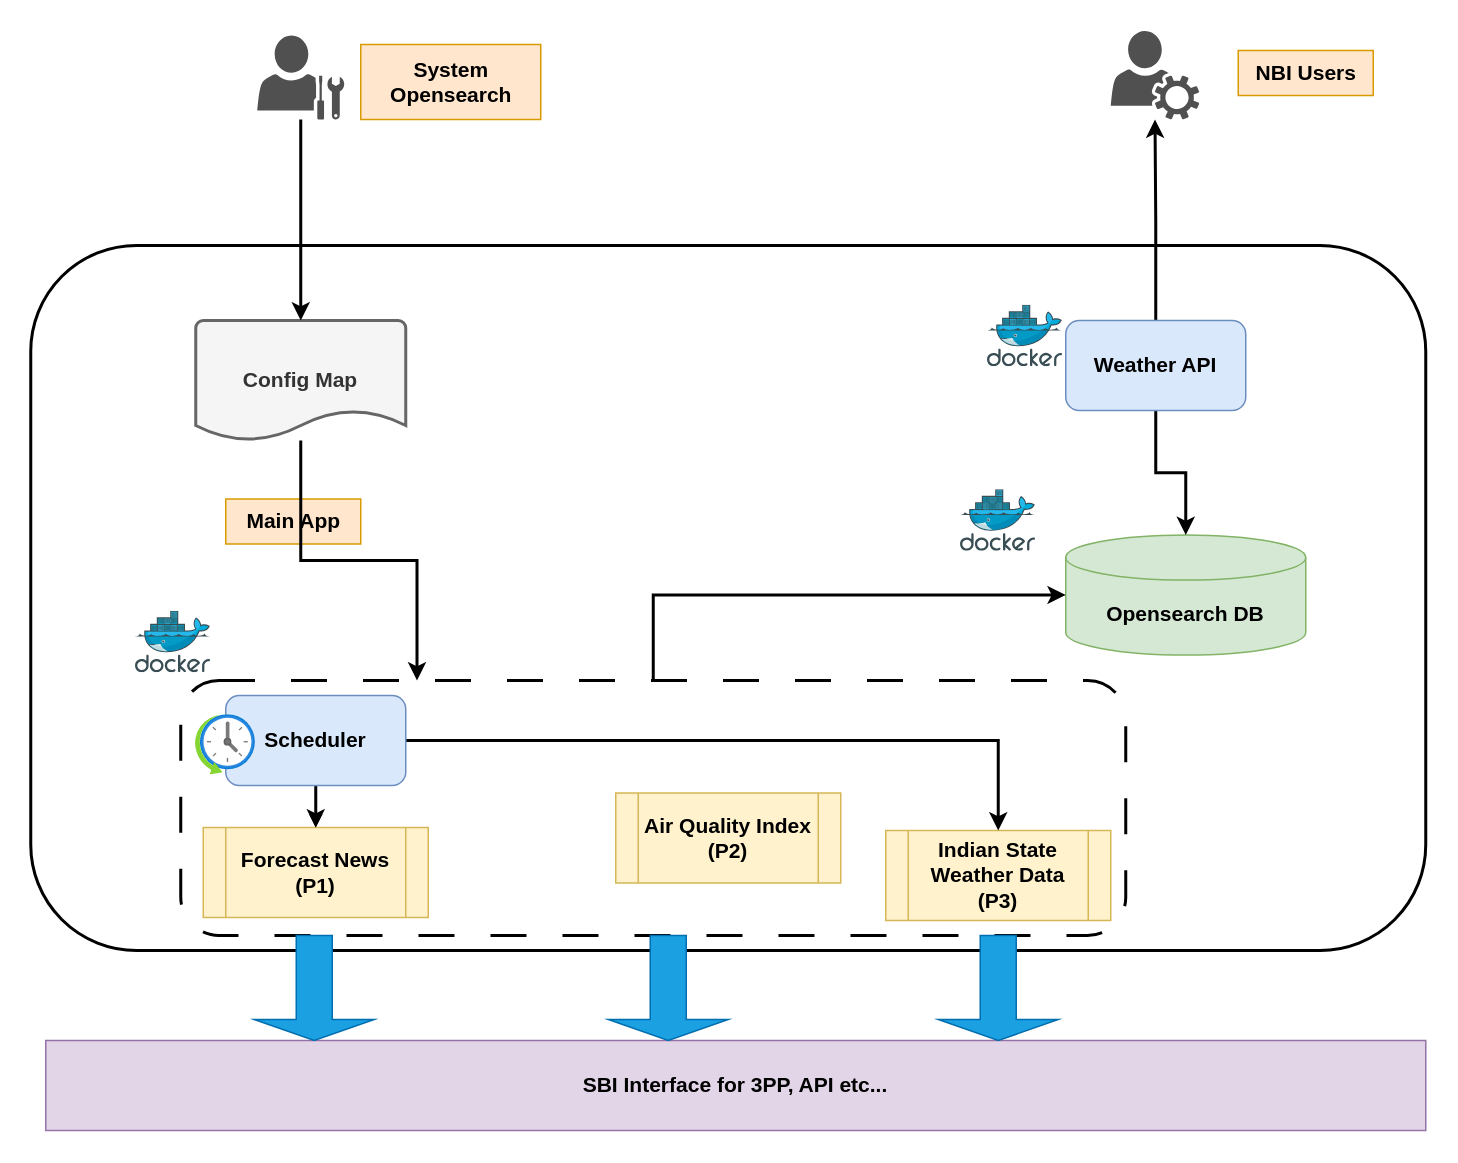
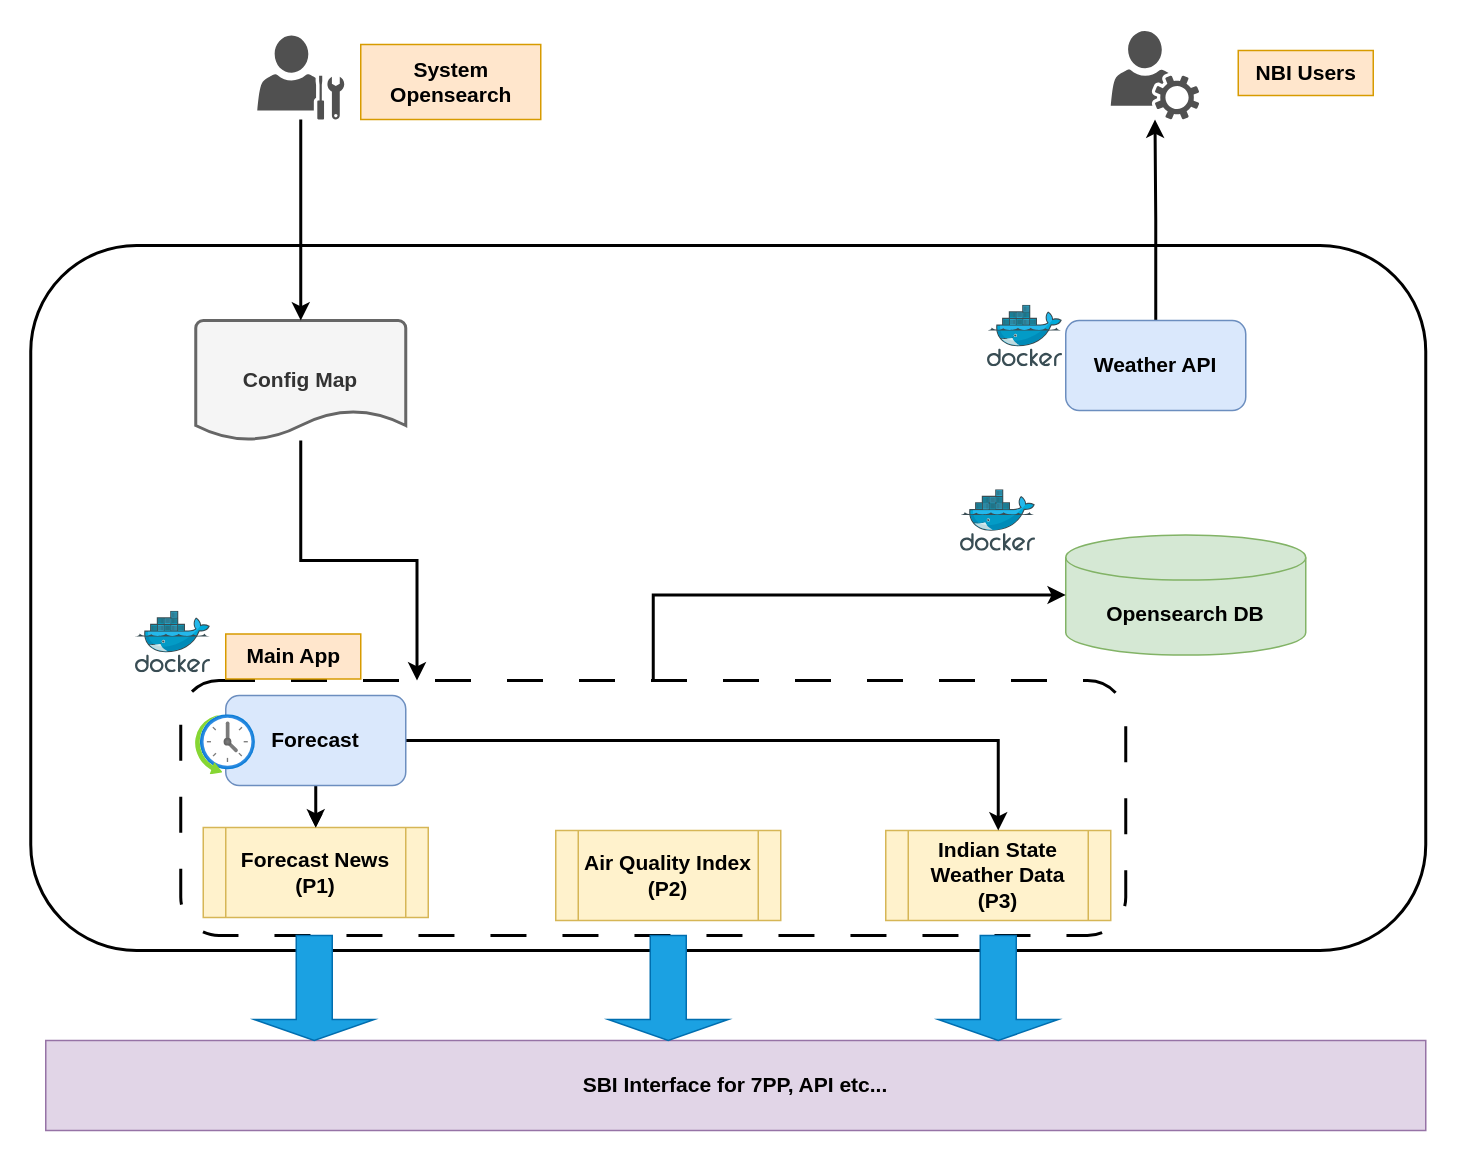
edge "Weather API" -> "Opensearch DB": removed
node "Main App": moved (293, 521) -> (293, 656)
node "Scheduler": label "Scheduler" -> "Forecast"
node "Air Quality Index (P2)": moved (728, 838) -> (668, 875)
node "SBI Interface for 3PP, API etc...": label "SBI Interface for 3PP, API etc..." -> "SBI Interface for 7PP, API etc..."
